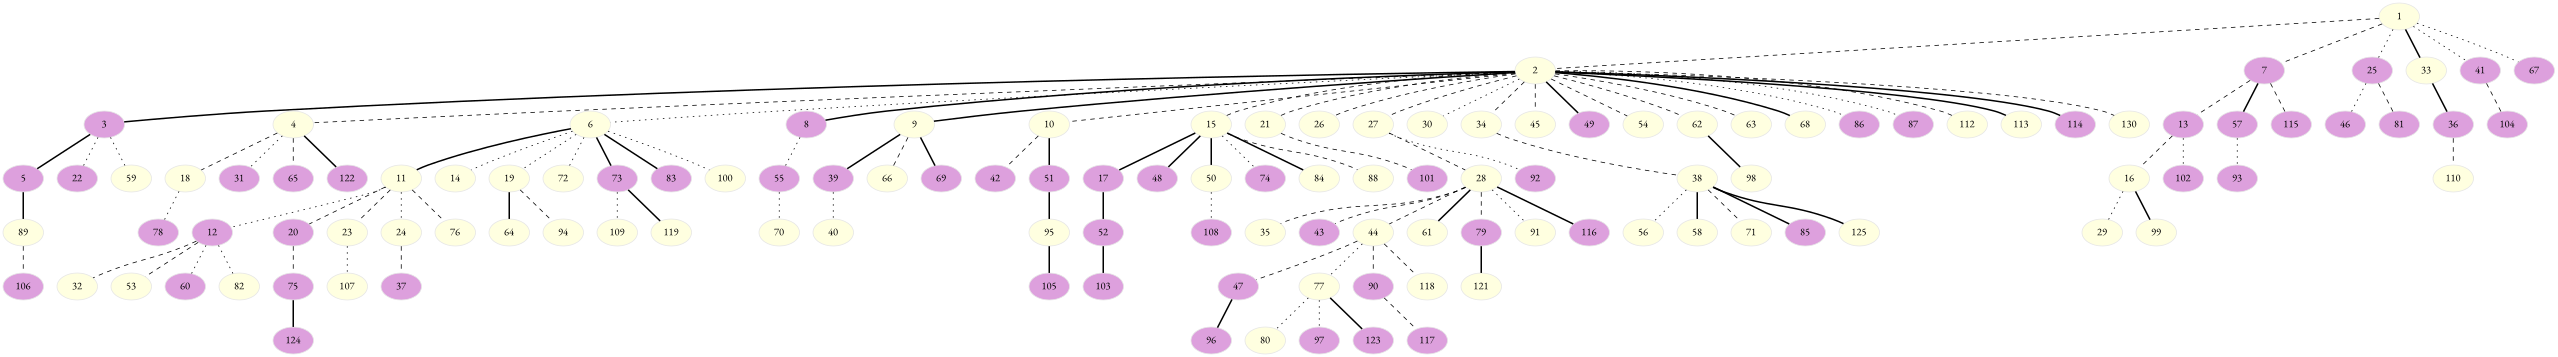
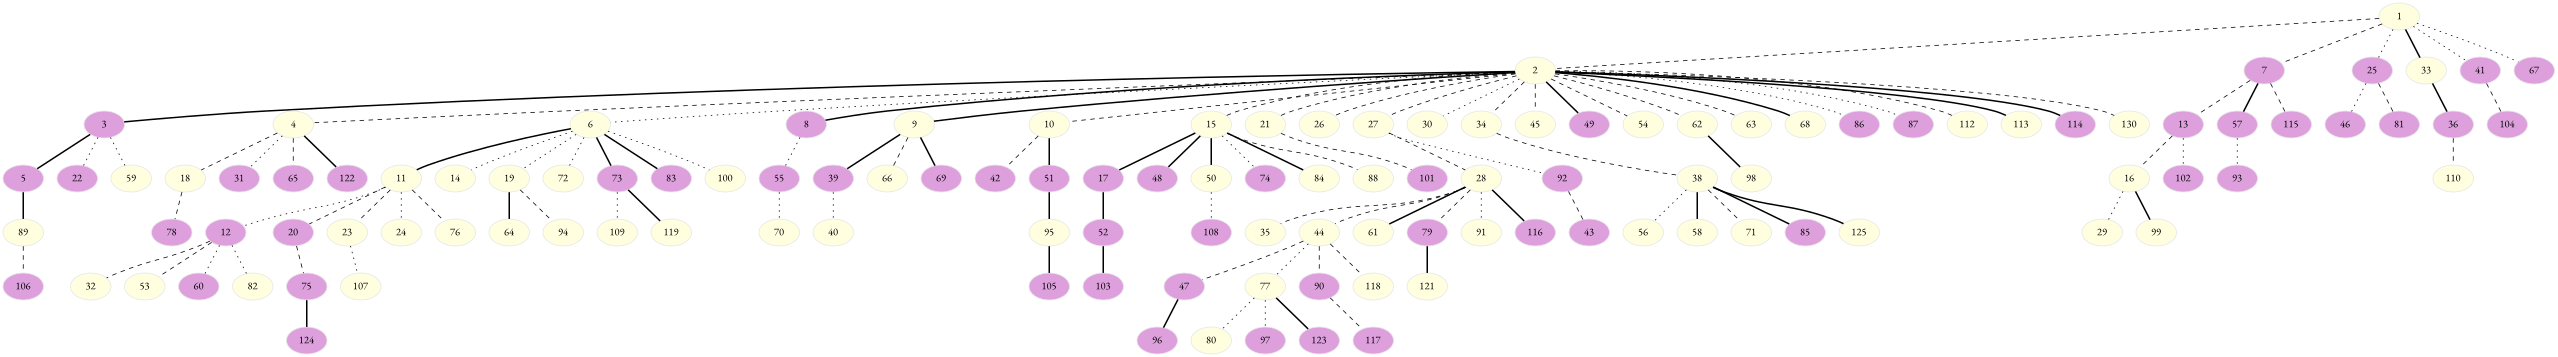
edge "18" -- "78": style dotted -> dashed
edge "28" -- "43": now "92" -- "43"
node "37": removed
